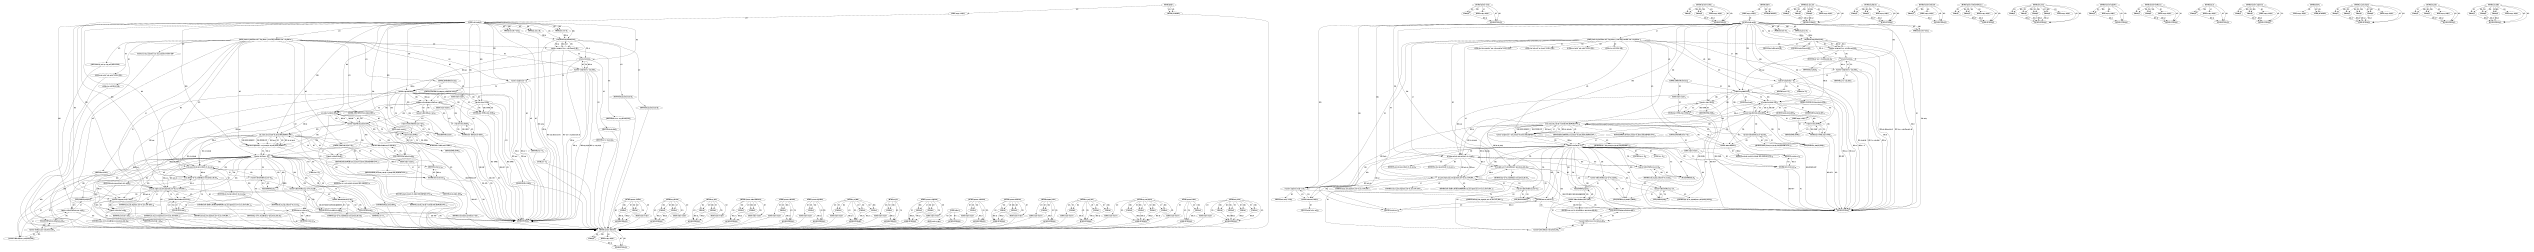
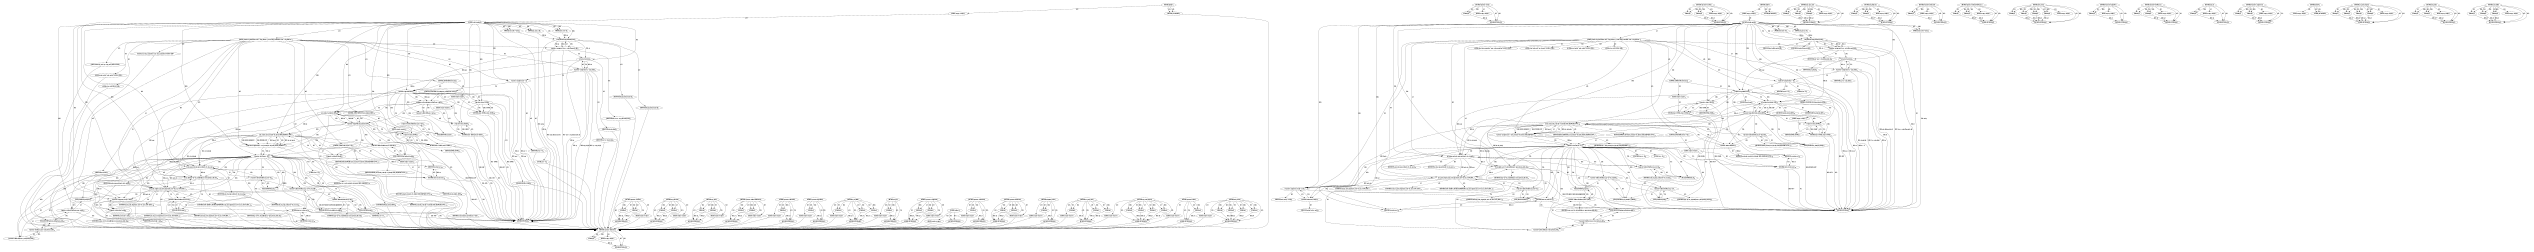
edge "(waitqueue_active,waitqueue_active(&asoc->wait))" -> "(RETURN,return -EBUSY;,return -EBUSY;)": removed, label "CDG:"
edge "(<operator>.addressOf,&asoc->wait)" -> "(<operator>.indirectFieldAccess,asoc->wait)": now "(<operator>.addressOf,&asoc->wait)" -> "(<operator>.minus,-EBUSY)"
